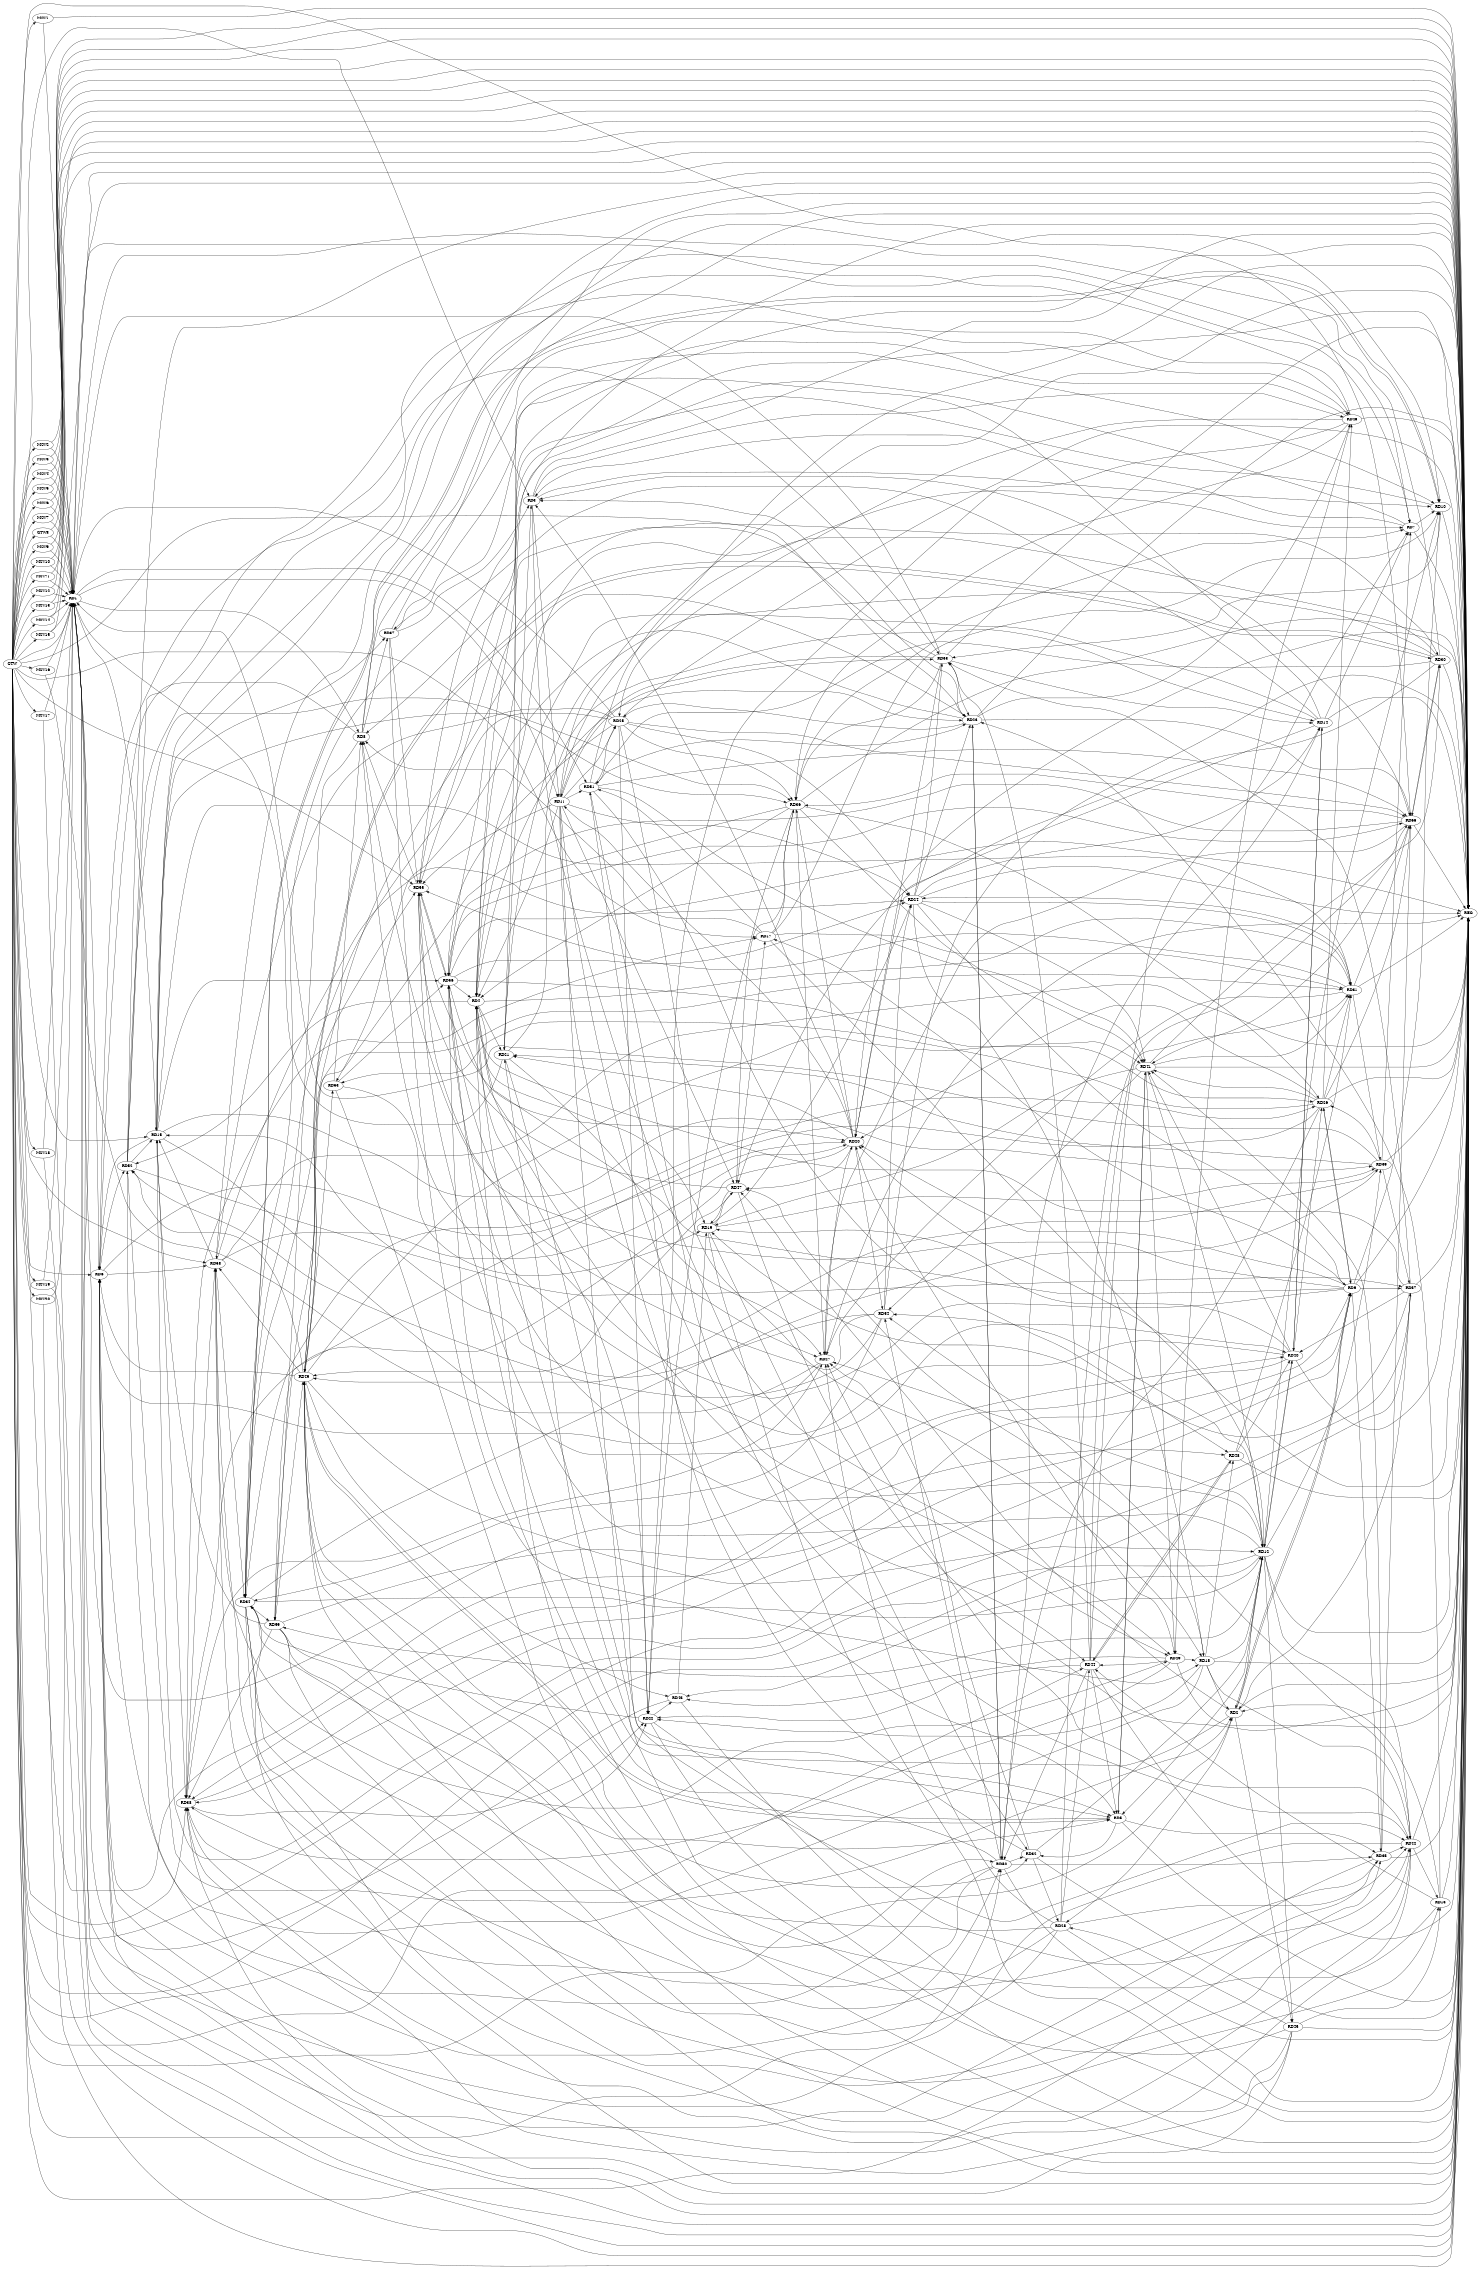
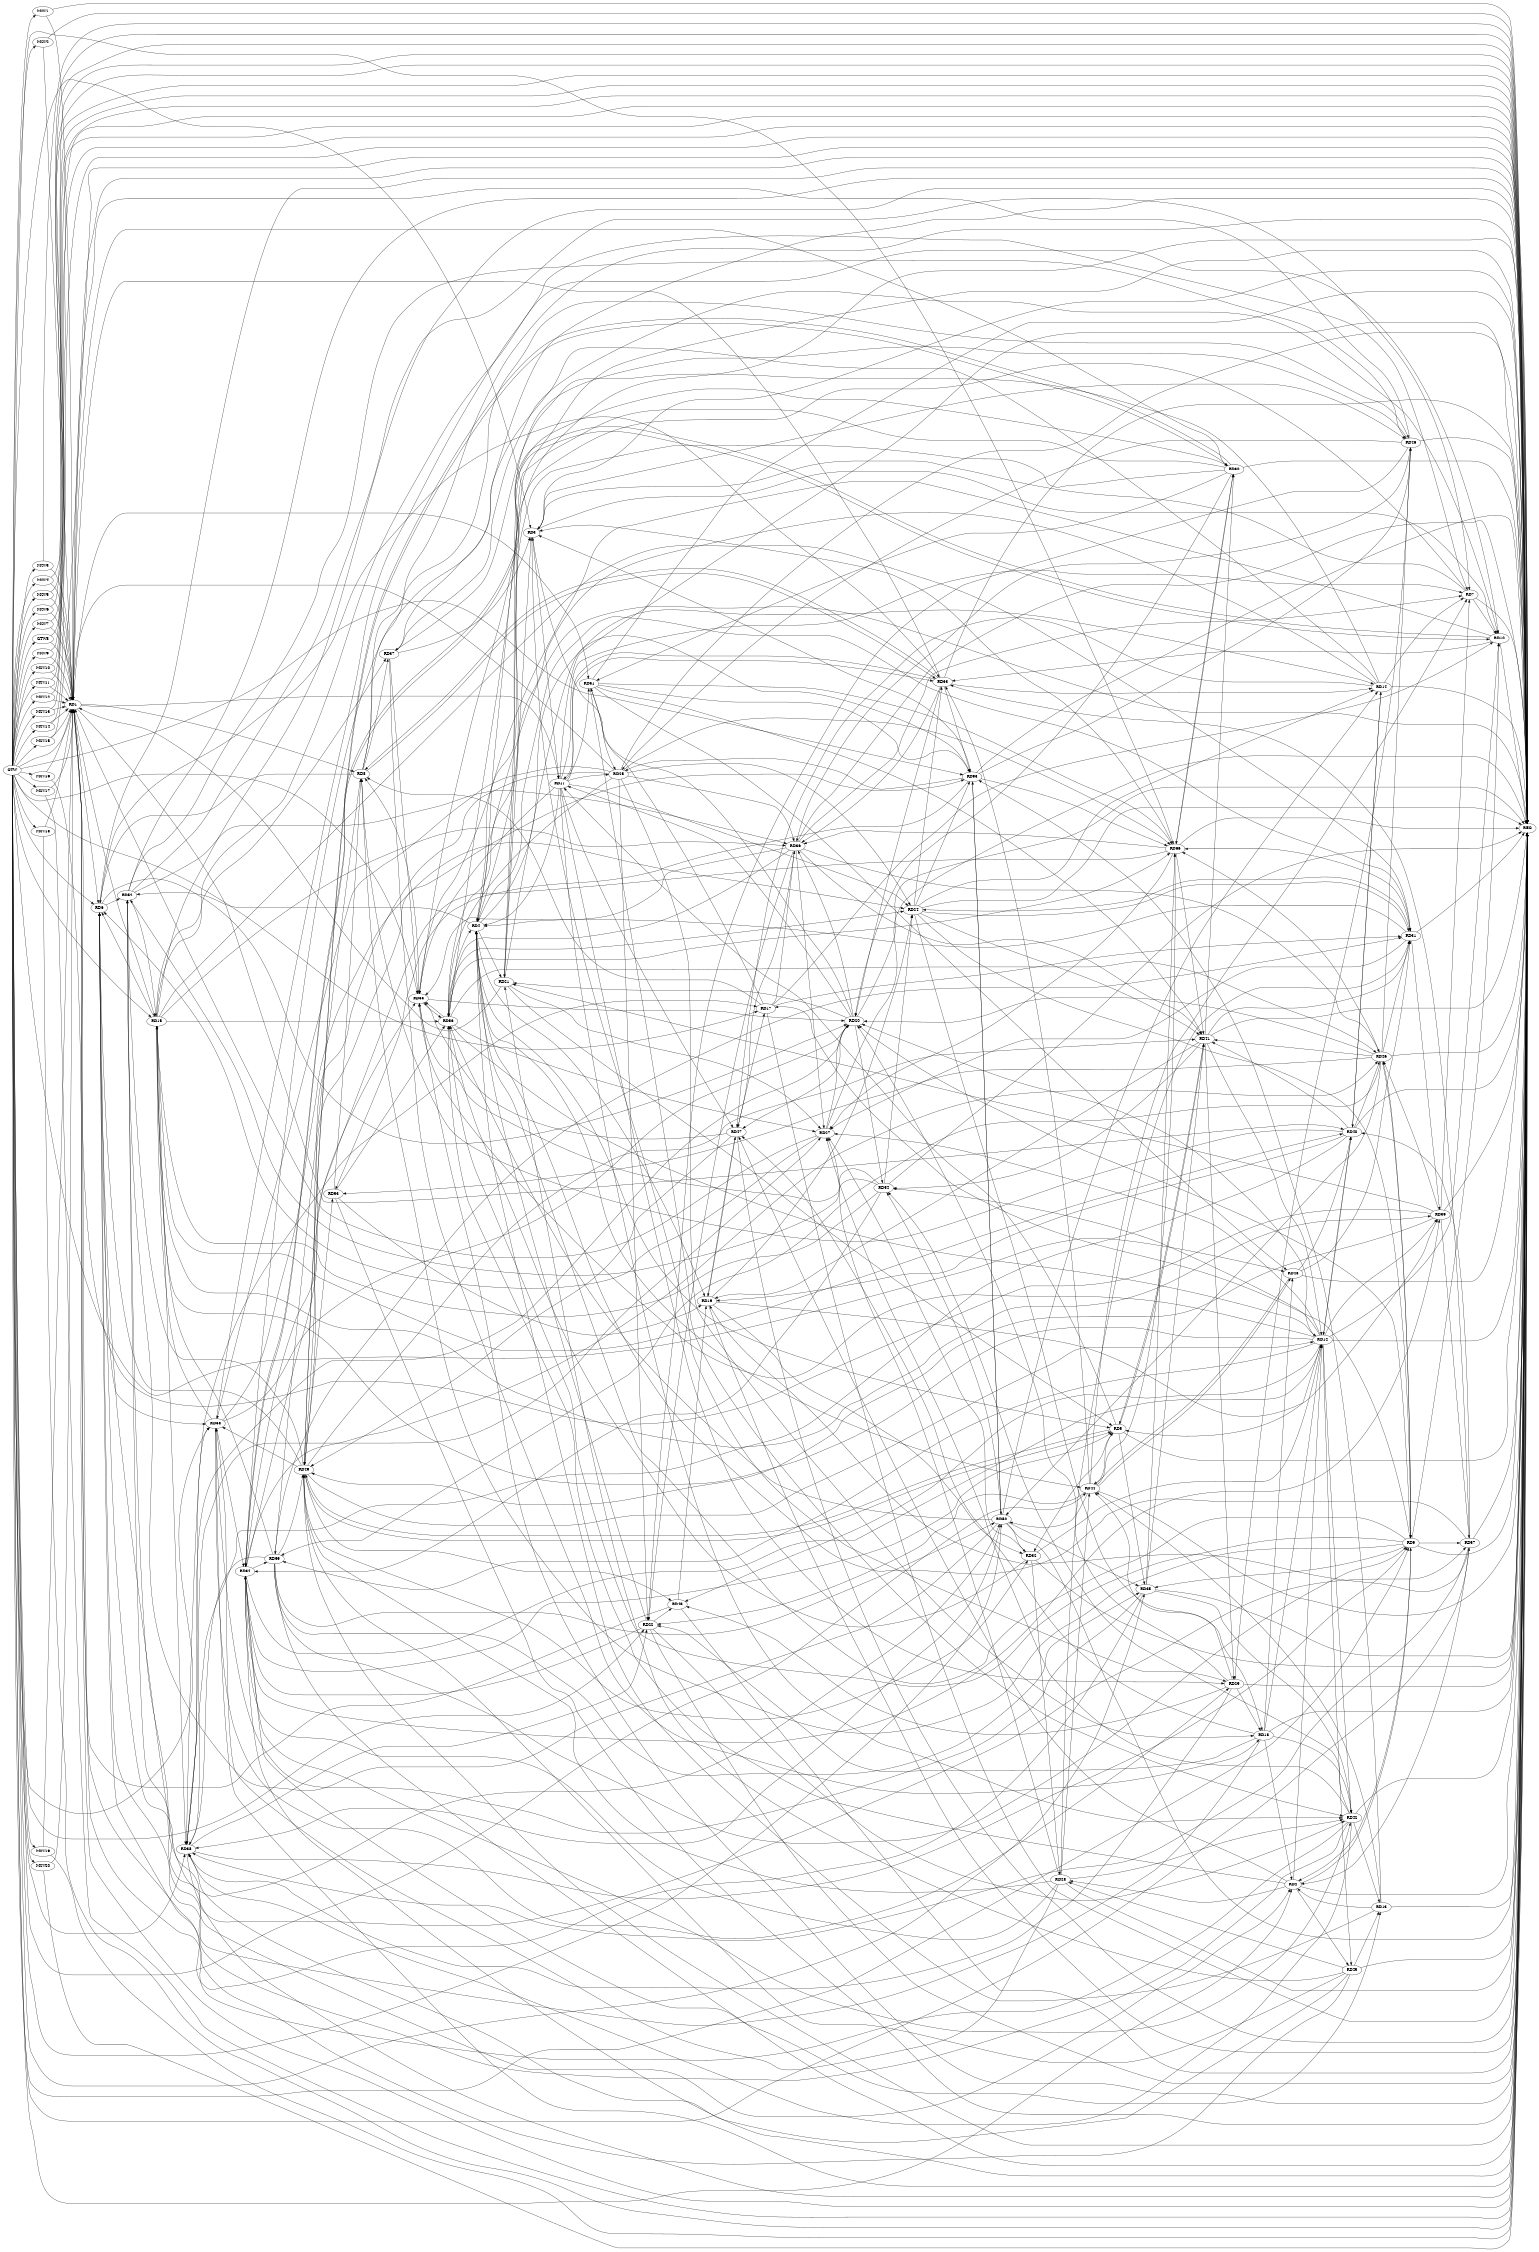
node "MSV71": label "MSV71" -> "MSV11"
edge "RD8" -> "RD33": added
node "RD23": label "RD23" -> "RD93"
edge "RD32" -> "RD51": now "RD32" -> "RD56"
edge "RD11" -> "RD5": reversed
